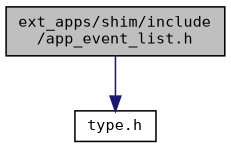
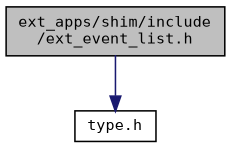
node "ext_apps/shim/include /app_event_list.h": label "ext_apps/shim/include /app_event_list.h" -> "ext_apps/shim/include /ext_event_list.h"
